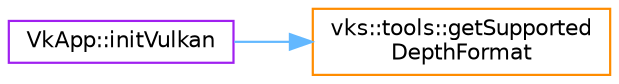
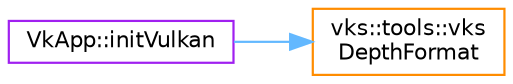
node "vks::tools::getSupported DepthFormat": label "vks::tools::getSupported DepthFormat" -> "vks::tools::vks DepthFormat"
